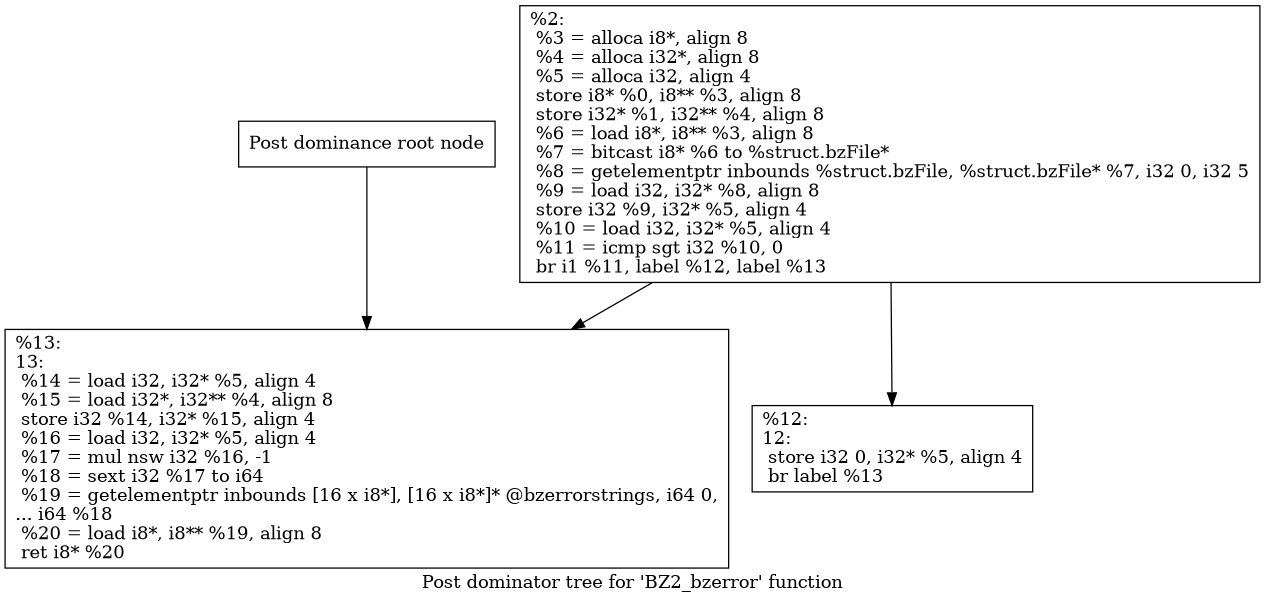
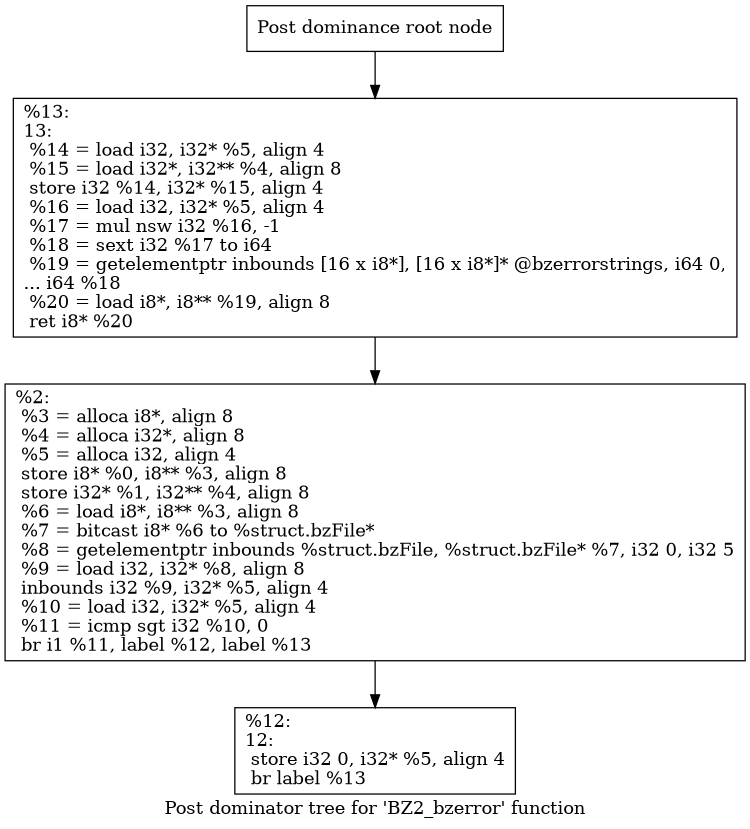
node "%2:": text "store i32 %9, i32* %5, align 4" -> "inbounds i32 %9, i32* %5, align 4"
edge "%2:" -> "%13:": reversed
